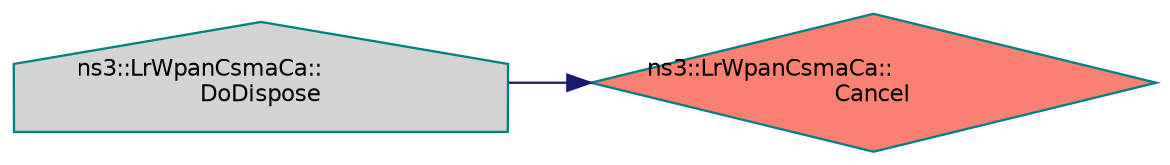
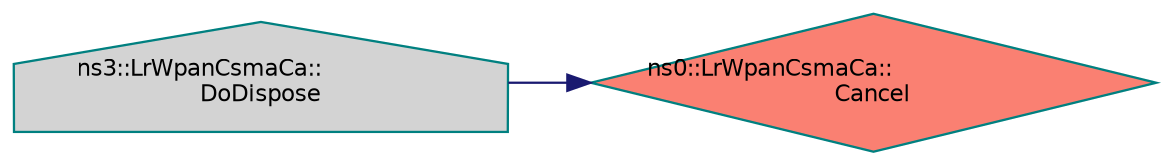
node "ns3::LrWpanCsmaCa:: Cancel": label "ns3::LrWpanCsmaCa:: Cancel" -> "ns0::LrWpanCsmaCa:: Cancel"
